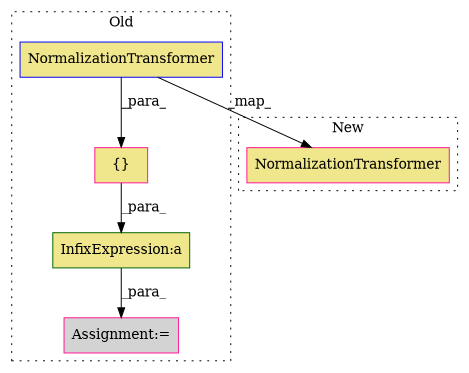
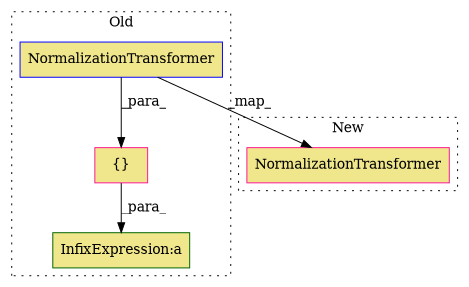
node "Assignment:=": removed
